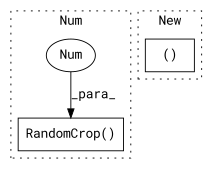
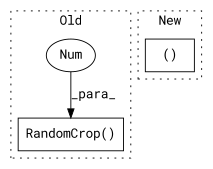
cluster "Num": label "Num" -> "Old"
